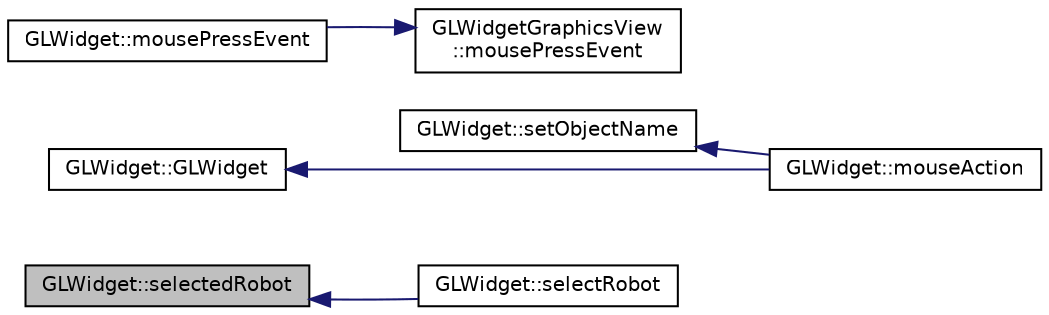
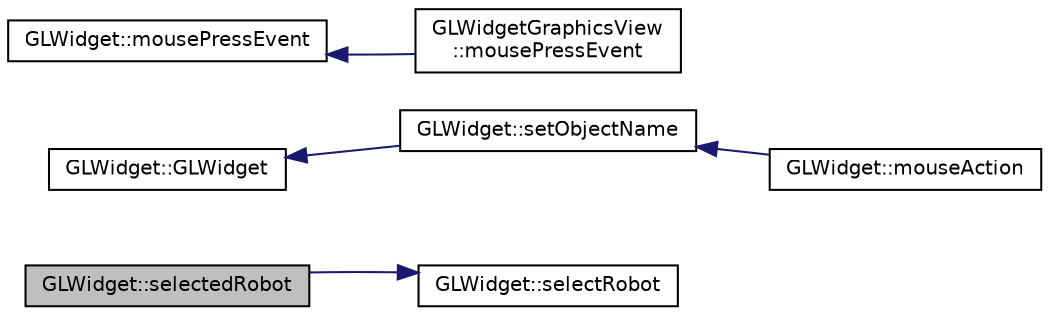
edge "GLWidget::mousePressEvent" -> "GLWidgetGraphicsView ::mousePressEvent": reversed
edge "GLWidget::mouseAction" -> "GLWidget::GLWidget": now "GLWidget::setObjectName" -> "GLWidget::GLWidget"
edge "GLWidget::selectRobot" -> "GLWidget::selectedRobot": reversed
